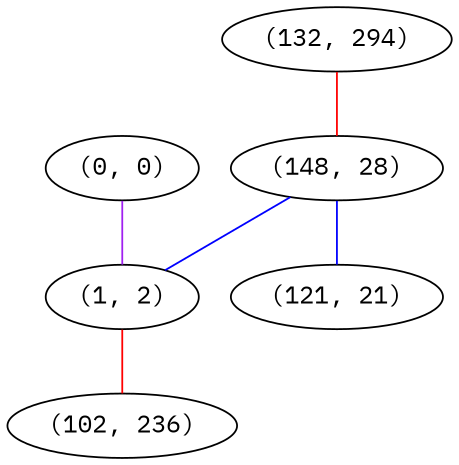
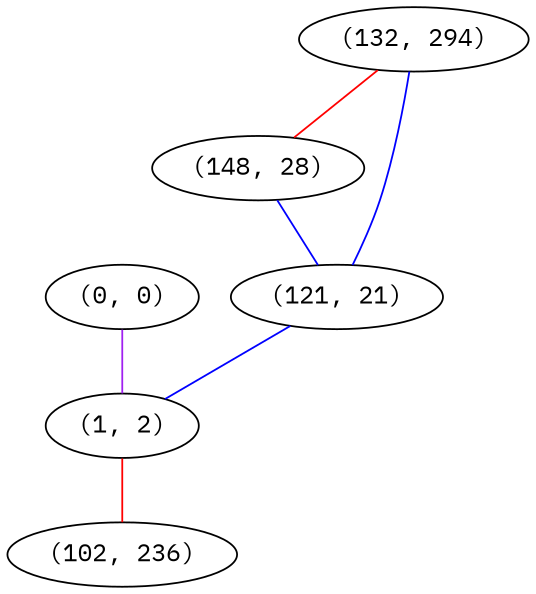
edge "(132, 294)" -- "(121, 21)": added
edge "(148, 28)" -- "(1, 2)": now "(121, 21)" -- "(1, 2)"
